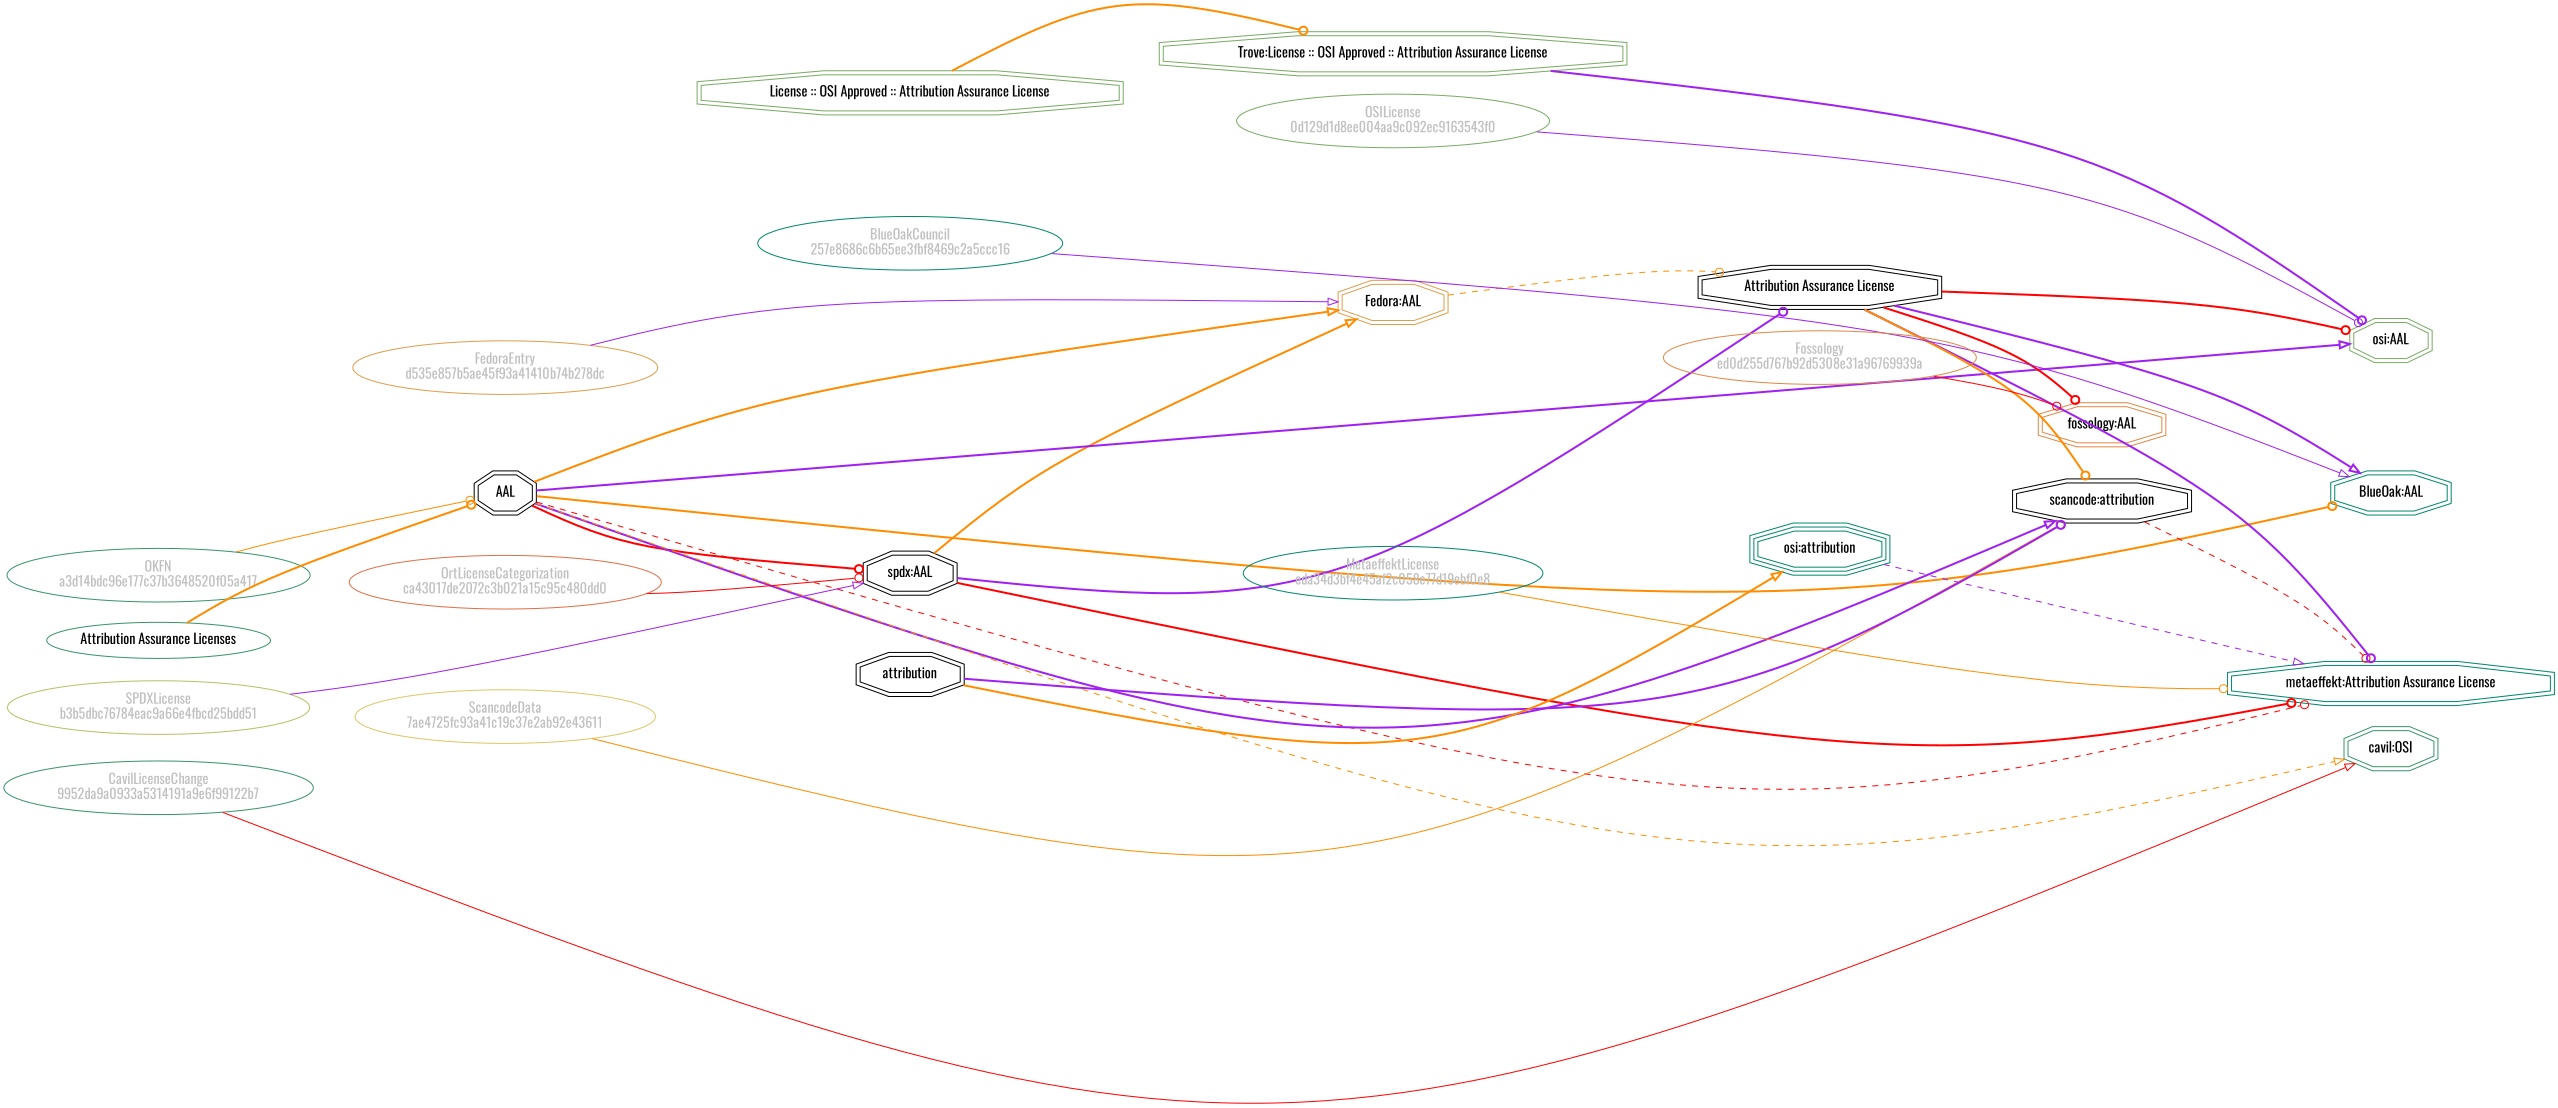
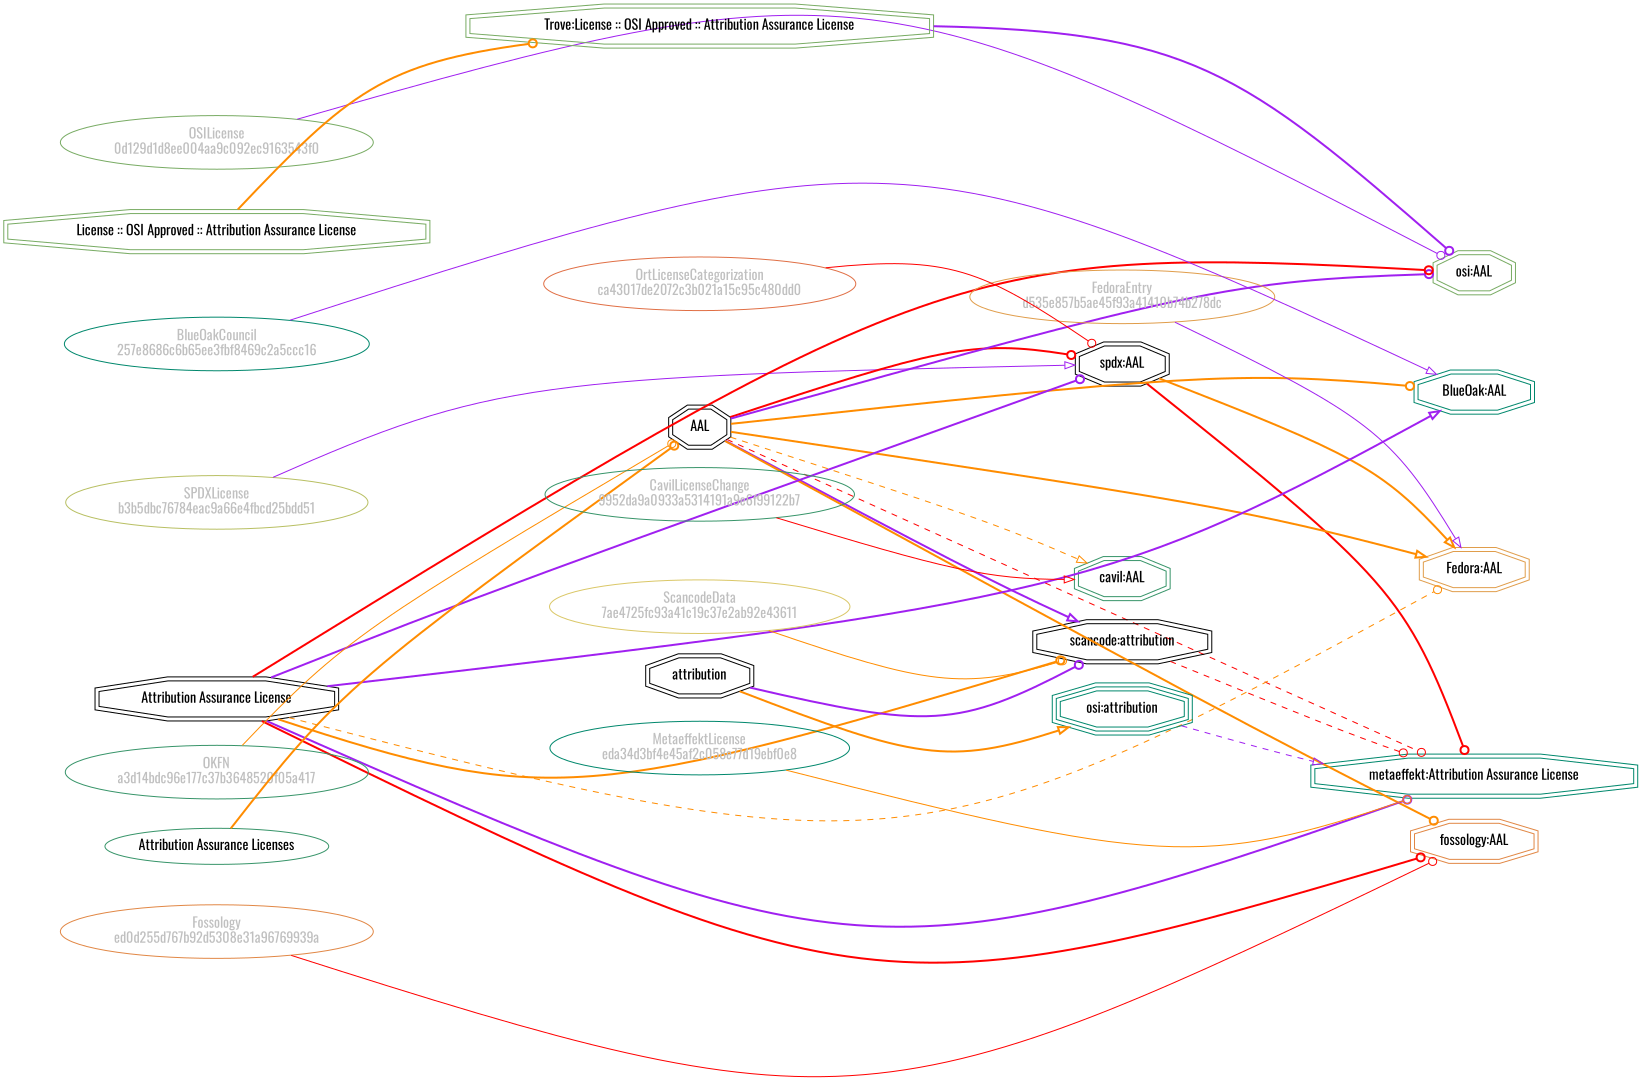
edge "Fedora:AAL" -> "Attribution Assurance License": reversed
edge "AAL" -> "osi:AAL": arrowhead onormal -> odot
edge "AAL" -> "fossology:AAL": added
node "cavil:OSI": label "cavil:OSI" -> "cavil:AAL"
